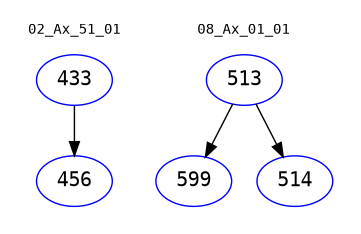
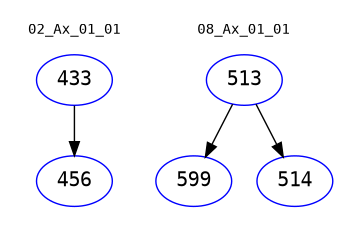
cluster "02_Ax_51_01": label "02_Ax_51_01" -> "02_Ax_01_01"
